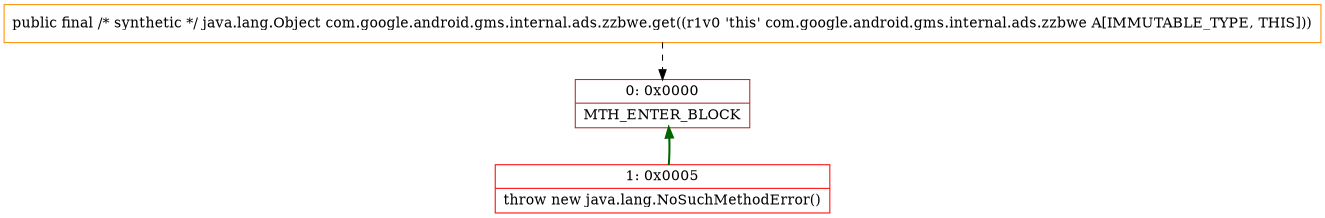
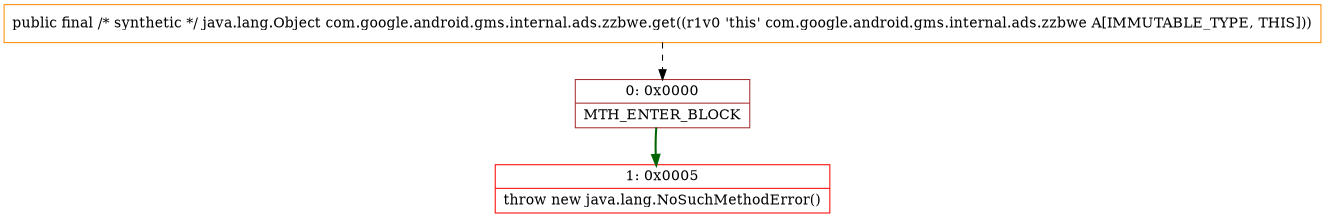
edge "1: 0x0005" -> "0: 0x0000": reversed
